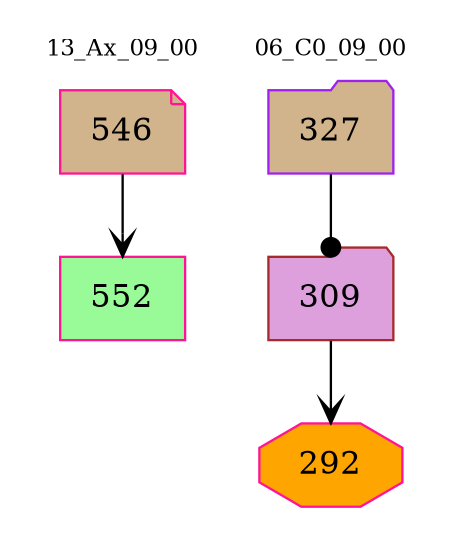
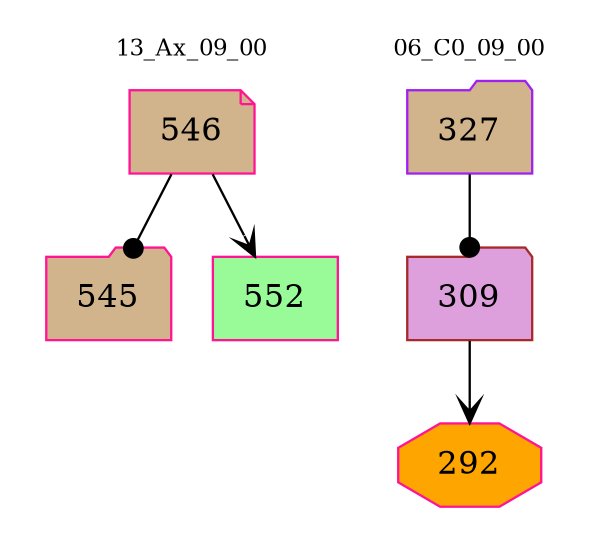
node "545": added
